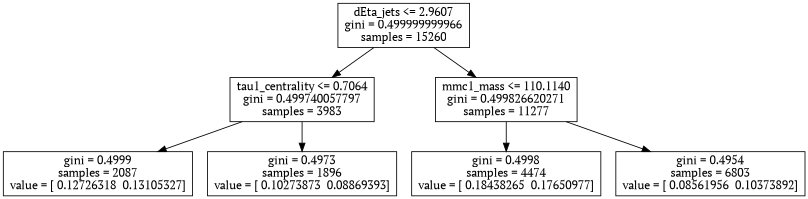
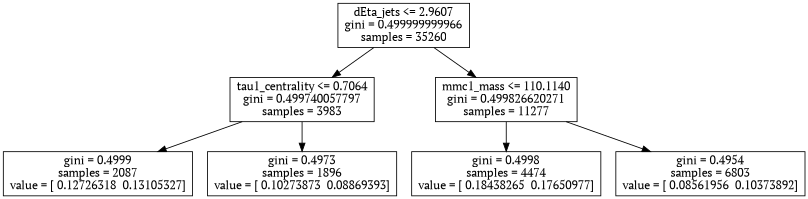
node "dEta_jets <= 2.9607 gini = 0.499999999966 samples = 15260": label "dEta_jets <= 2.9607 gini = 0.499999999966 samples = 15260" -> "dEta_jets <= 2.9607 gini = 0.499999999966 samples = 35260"
